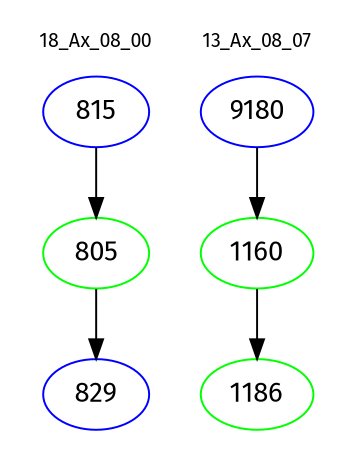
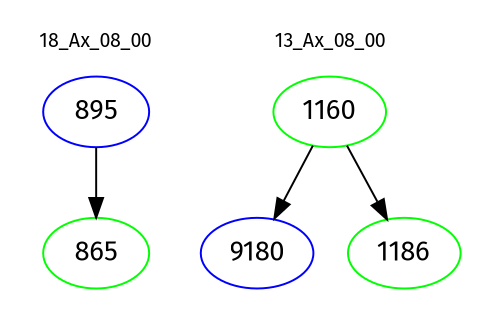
cluster "13_Ax_08_07": label "13_Ax_08_07" -> "13_Ax_08_00"
node "815": label "815" -> "895"
edge "9180" -> "1160": reversed
node "805": label "805" -> "865"
node "829": removed
